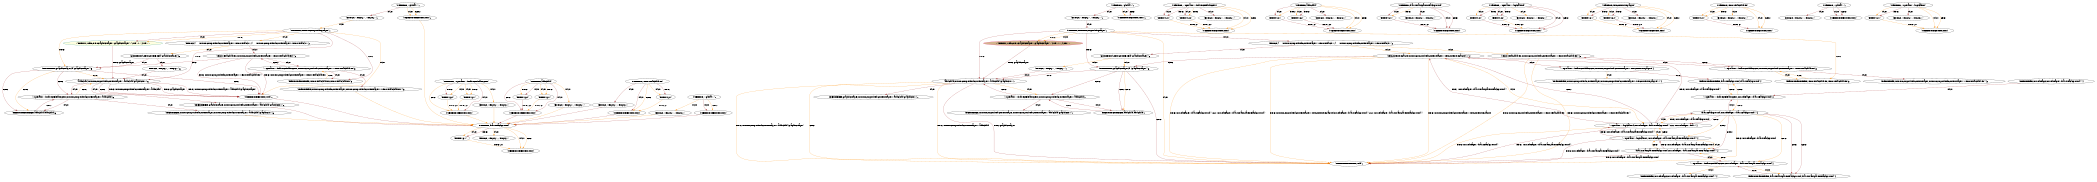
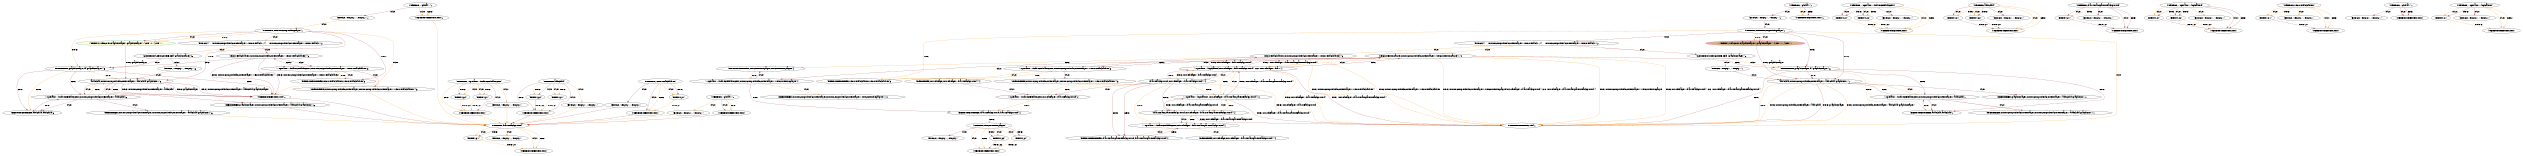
node "(FIELD_IDENTIFIER,setContentsOpaque,setContentsOpaque)": added
edge "(FIELD_IDENTIFIER,drawsBackground,drawsBackground)" -> "(<operator>.indirectFieldAccess,m_webPage->drawsBackground)": now "(FIELD_IDENTIFIER,drawsBackground,drawsBackground)" -> "(METHOD,setContentsOpaque)"
